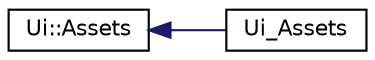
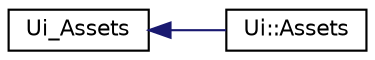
edge "Ui_Assets" -> "Ui::Assets": reversed
